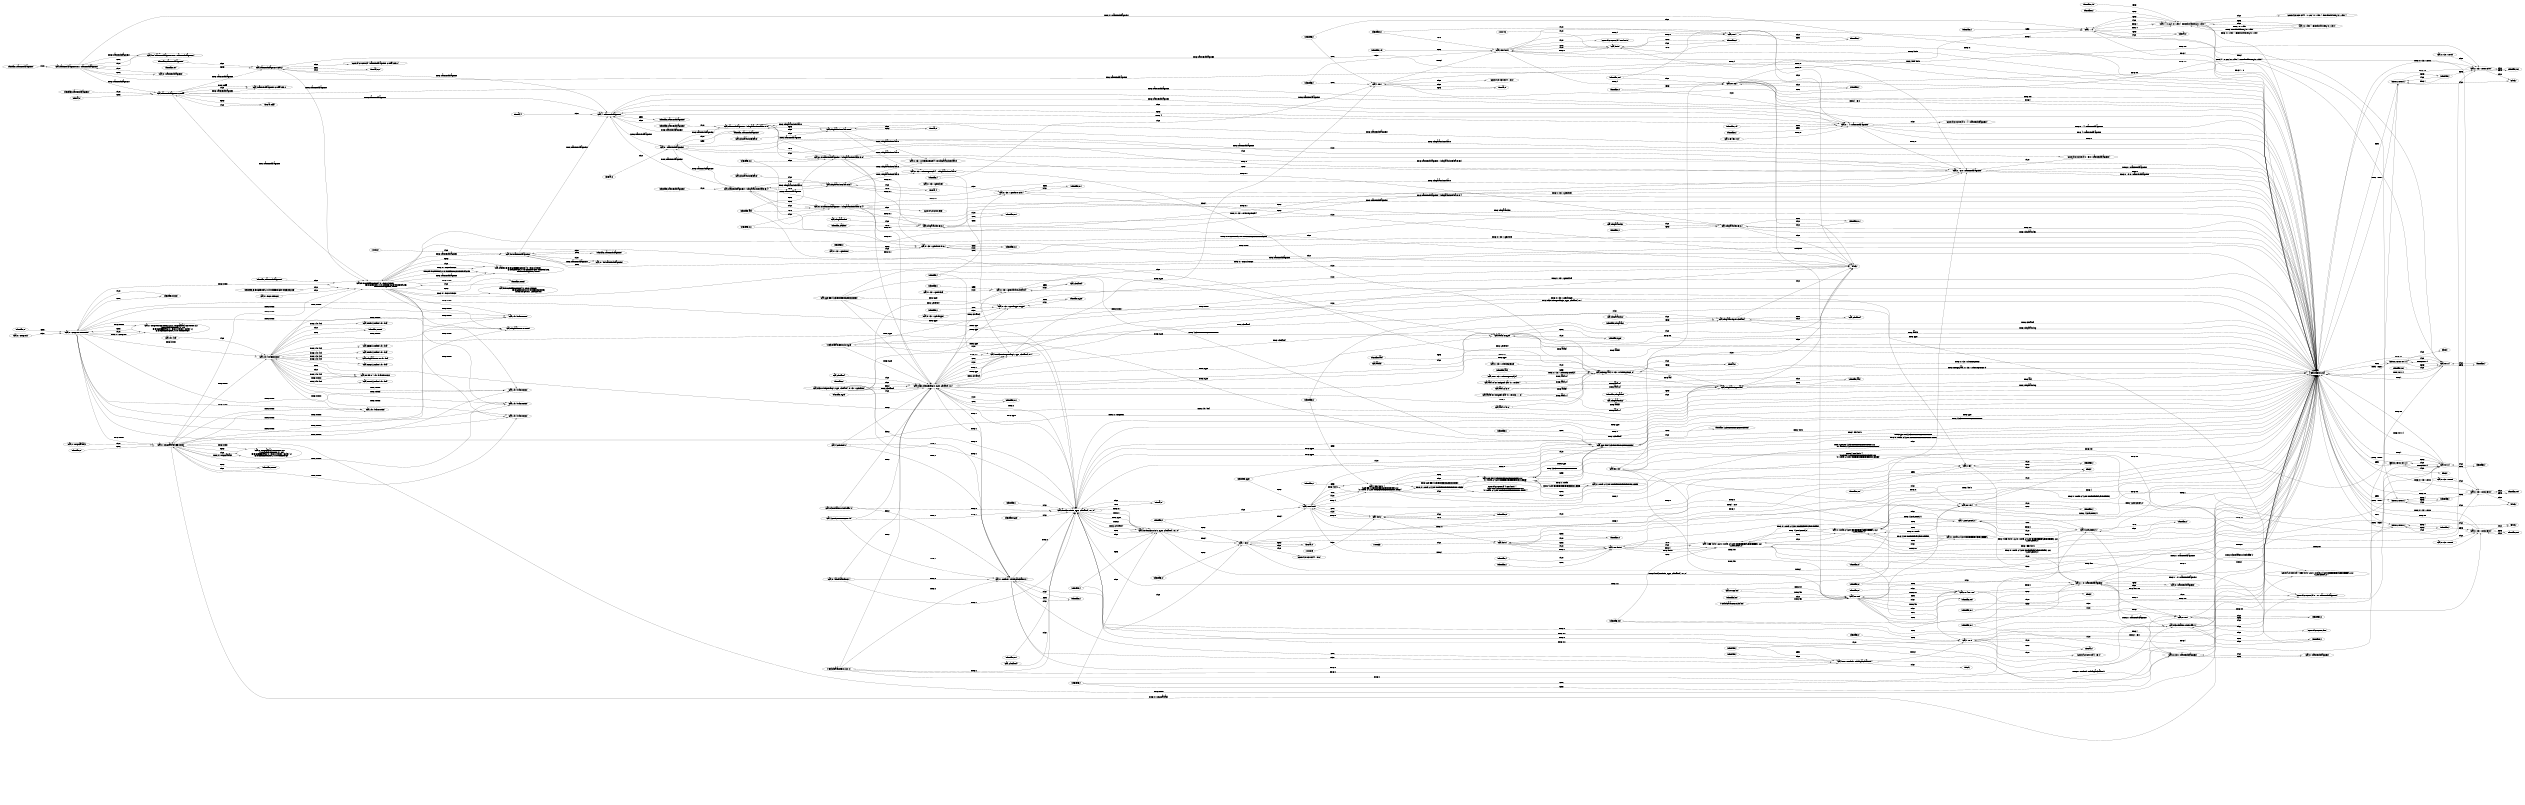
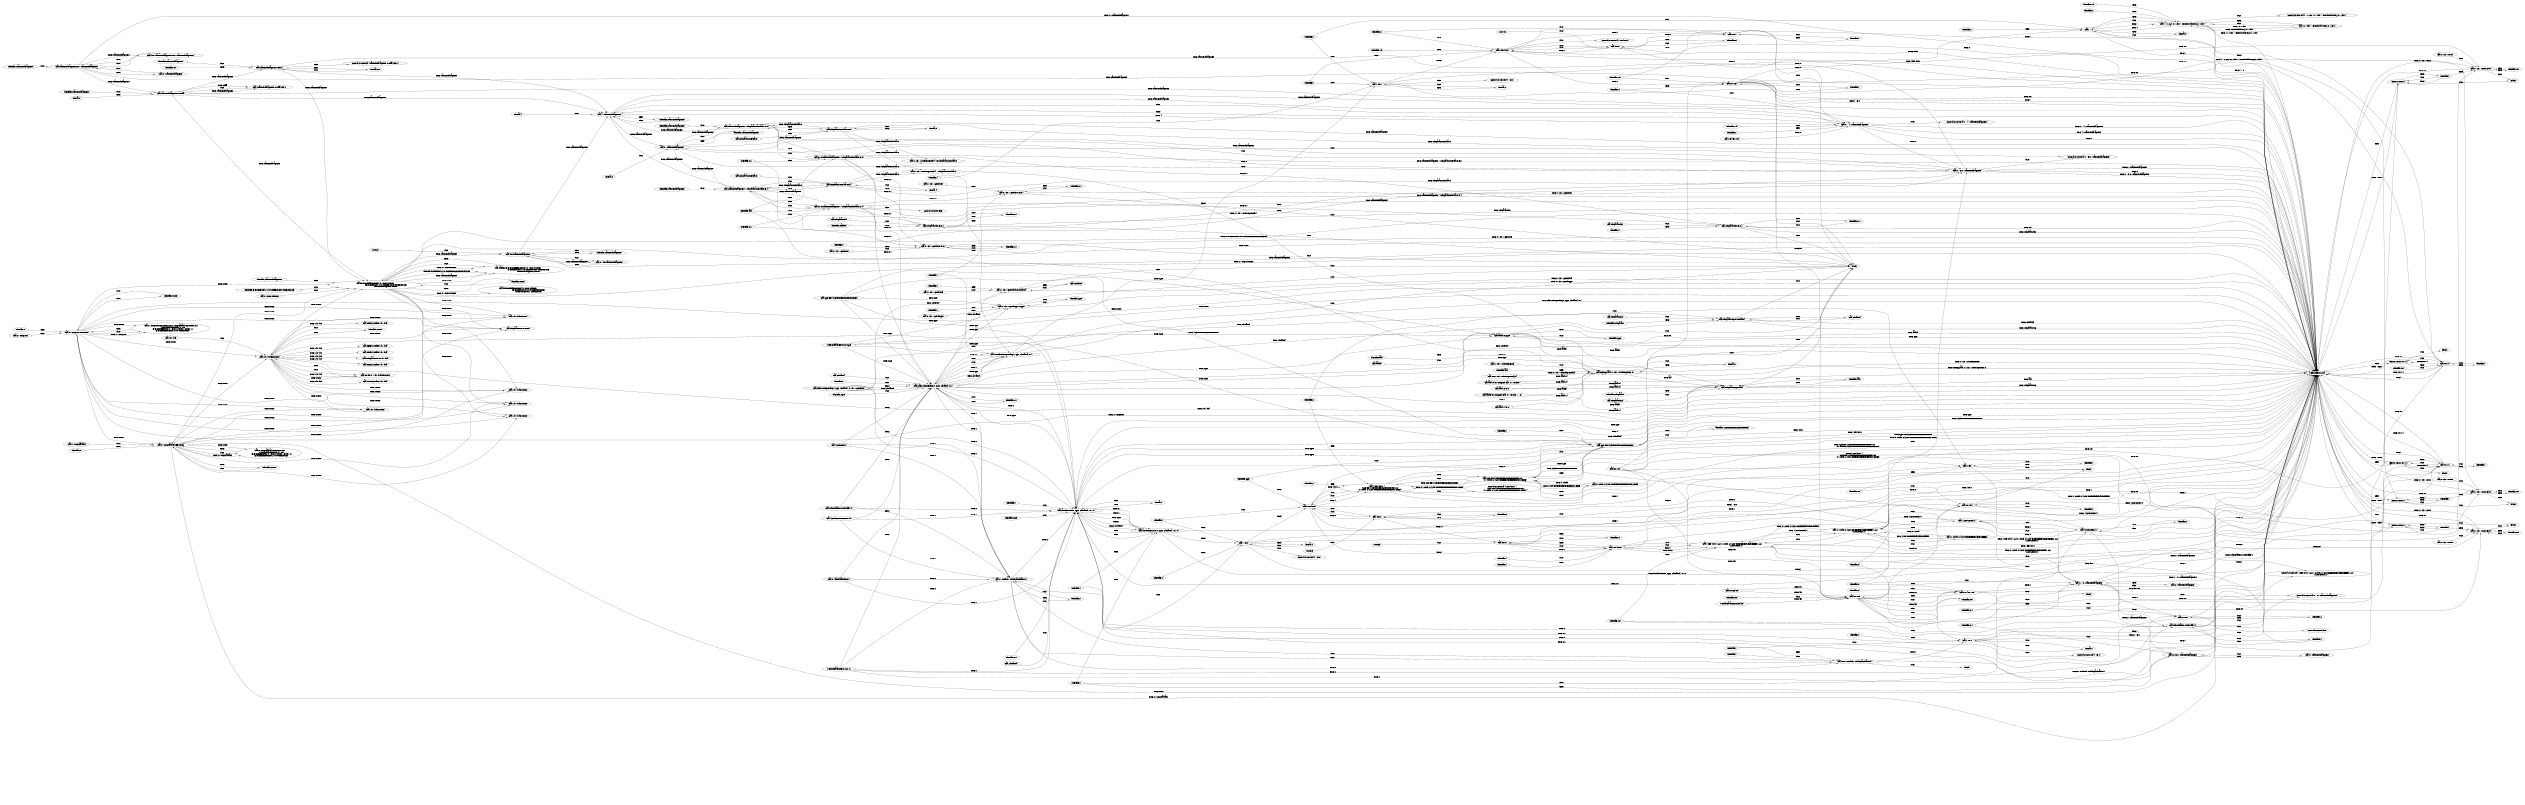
node "(Literal,0xfff)": removed
edge "(Call,s->s3->wpend_type = type)" -> "(ControlStructure,if (n > s->max_send_fragment))": now "(Call,s->s3->wpend_type = type)" -> "(MethodReturn,int)"
